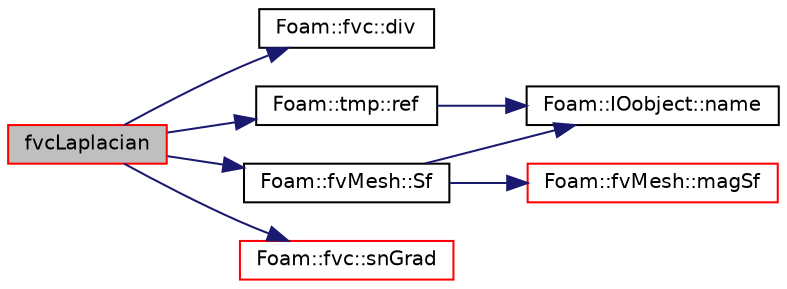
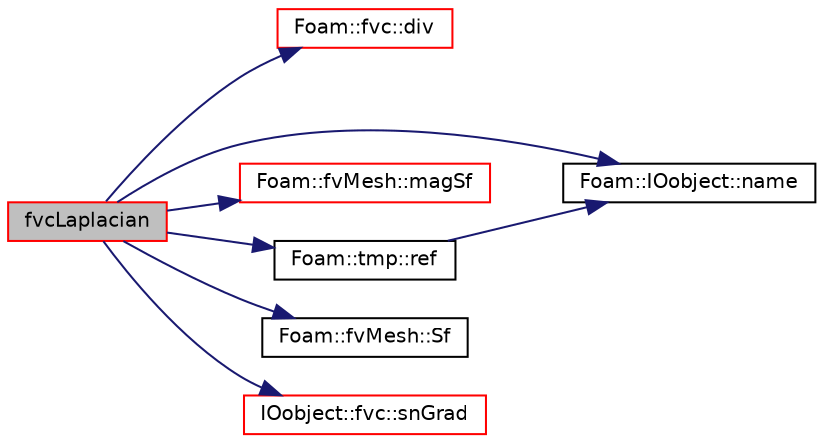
node "Foam::fvc::div": color black -> red
edge "Foam::fvMesh::Sf" -> "Foam::IOobject::name": now "fvcLaplacian" -> "Foam::IOobject::name"
edge "Foam::fvMesh::Sf" -> "Foam::fvMesh::magSf": now "fvcLaplacian" -> "Foam::fvMesh::magSf"
node "Foam::fvc::snGrad": label "Foam::fvc::snGrad" -> "IOobject::fvc::snGrad"
